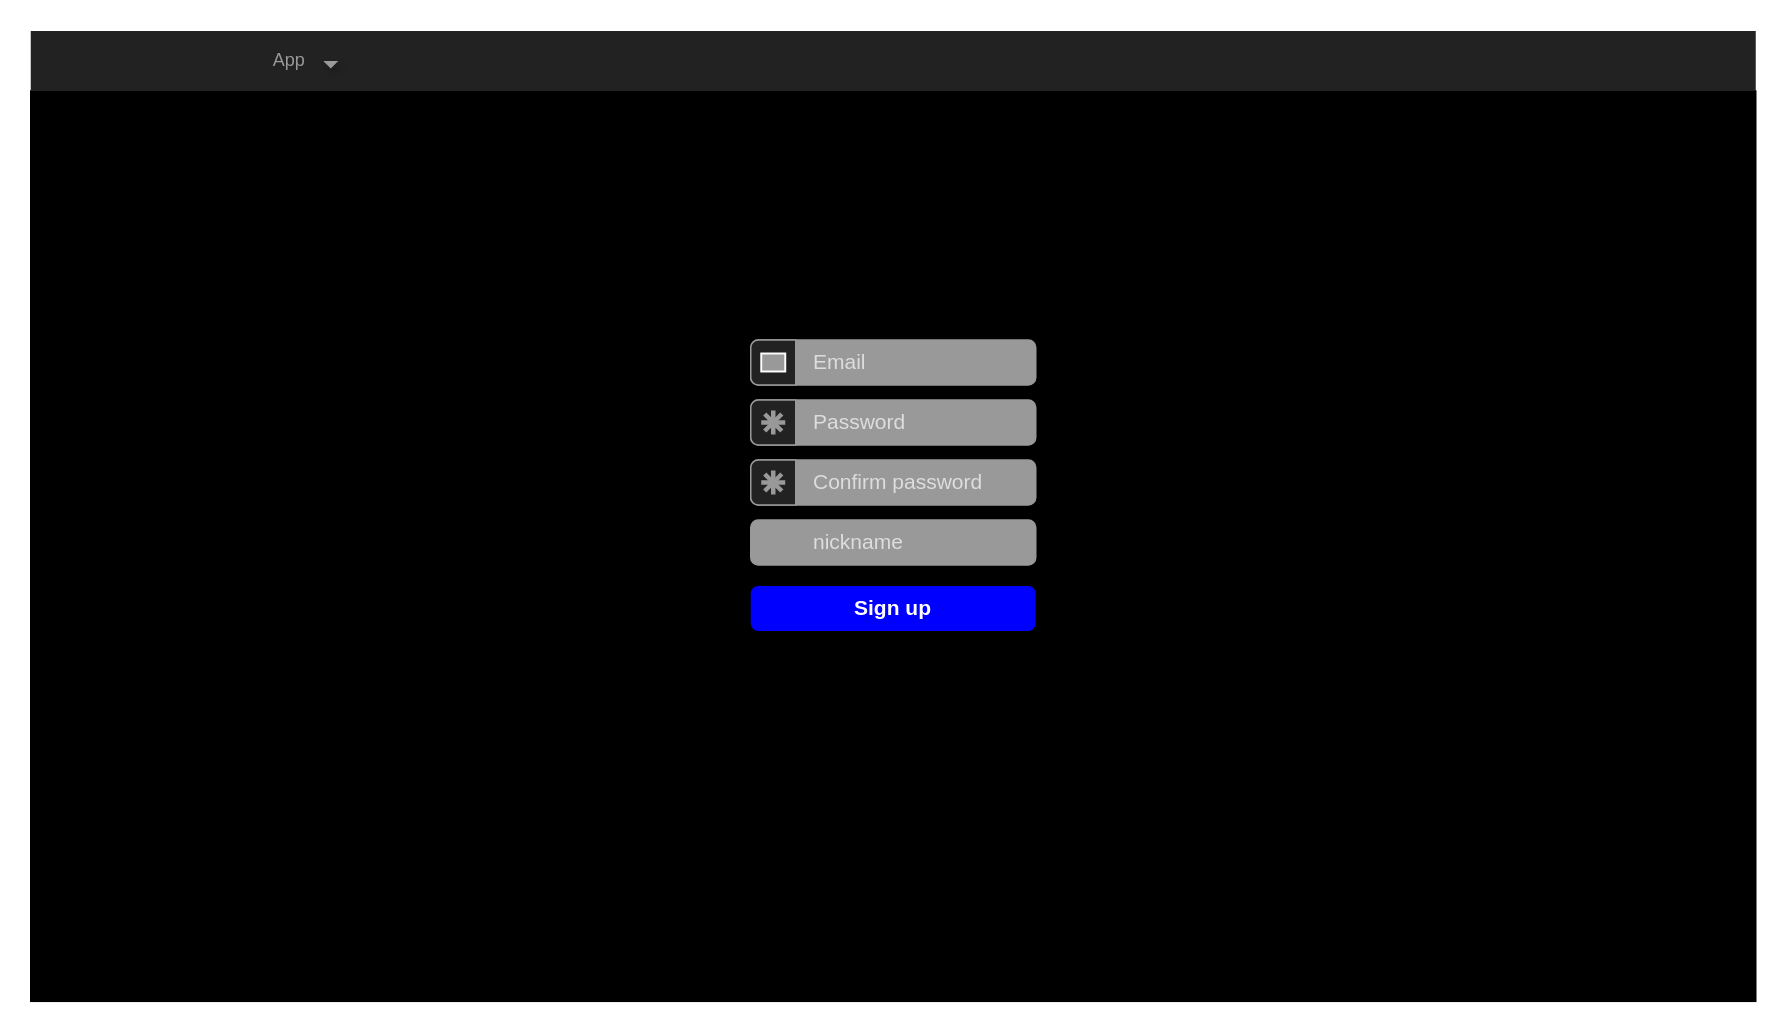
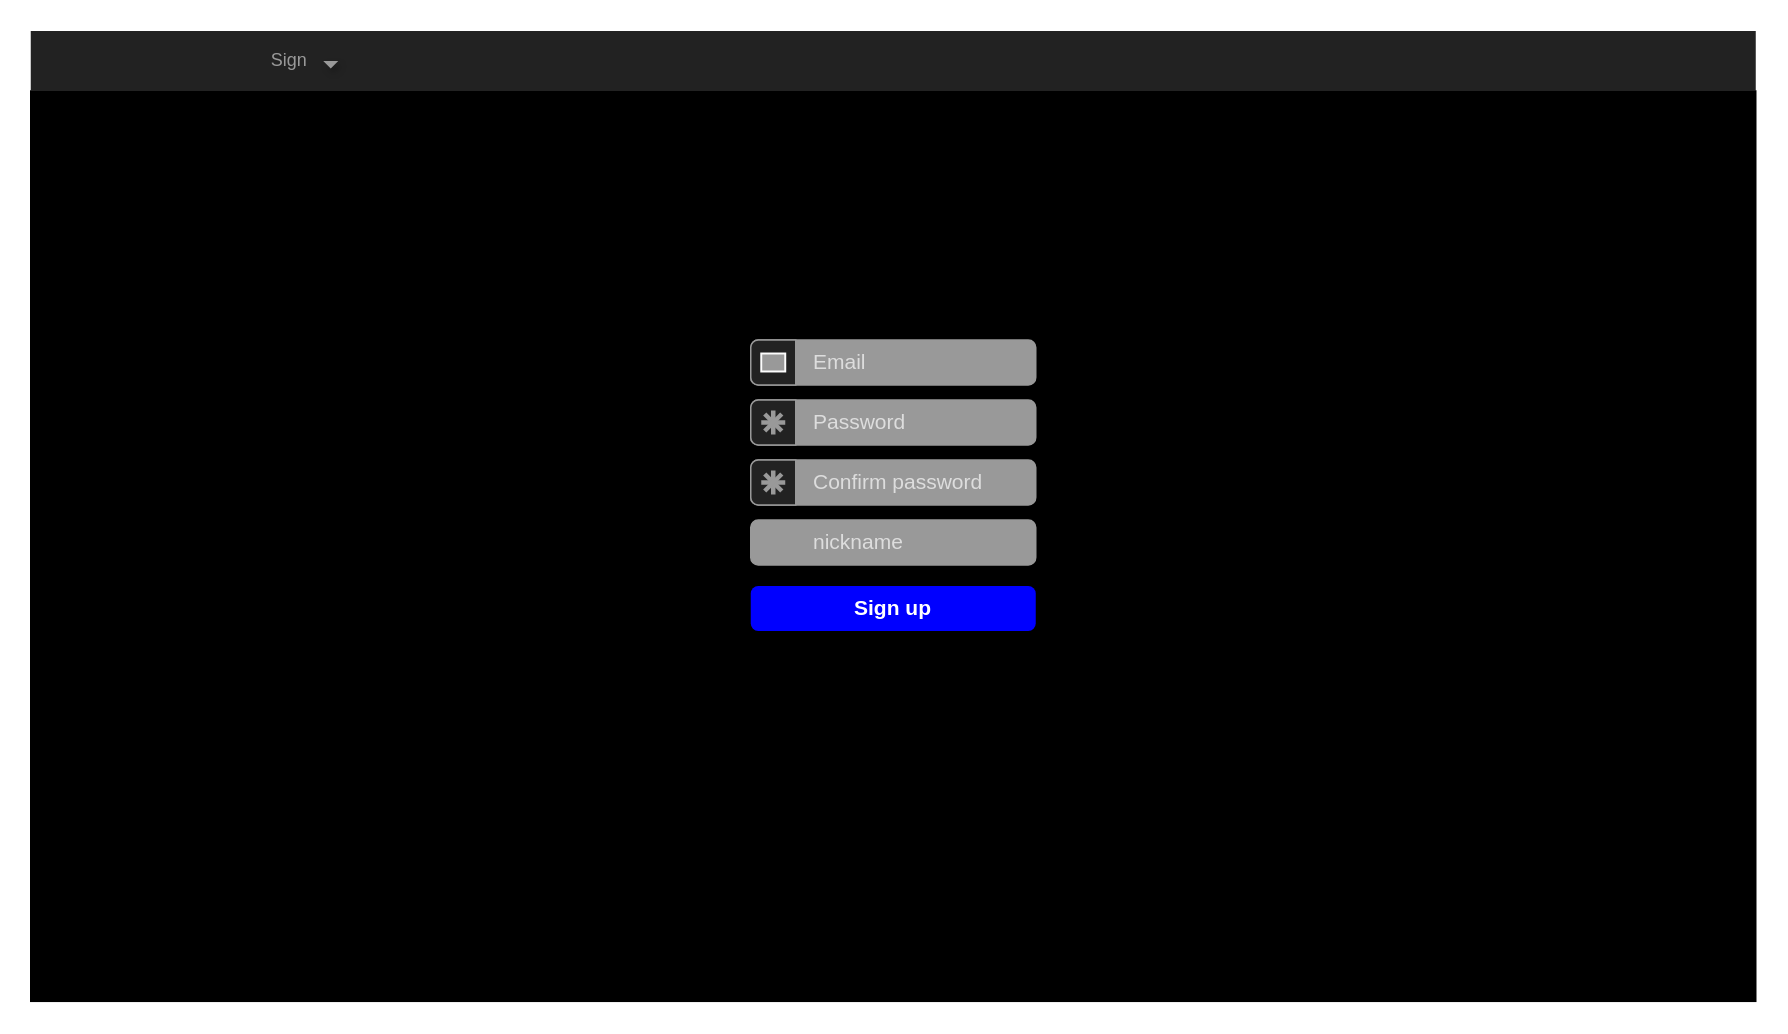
node "App": label "App" -> "Sign"
